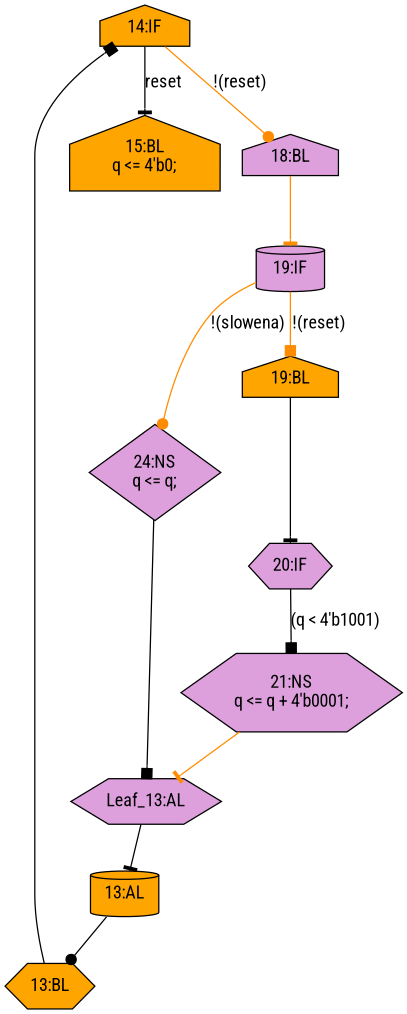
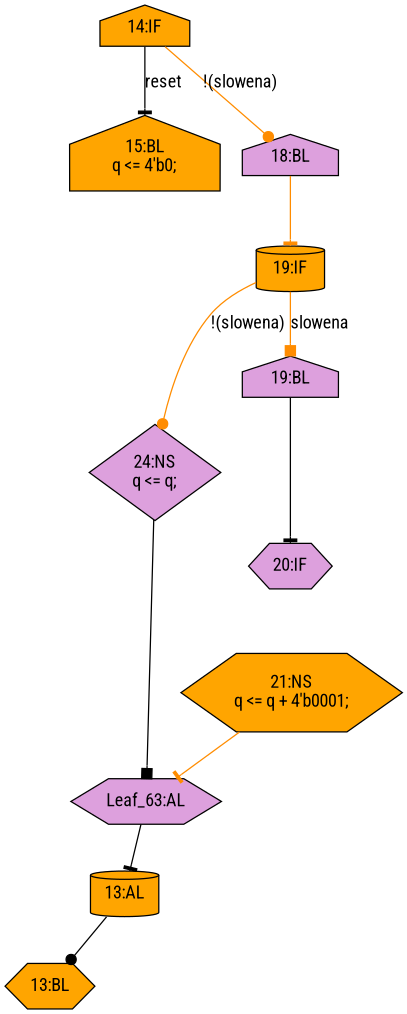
edge "14:IF" -> "18:BL": label "!(reset)" -> "!(slowena)"
node "19:IF": fillcolor plum -> orange
edge "19:IF" -> "19:BL": label "!(reset)" -> "slowena"
node "19:BL": fillcolor orange -> plum
edge "13:BL" -> "14:IF": removed
edge "20:IF" -> "21:NS q <= q + 4'b0001;": removed, label "(q < 4'b1001)"
node "21:NS q <= q + 4'b0001;": fillcolor plum -> orange
node "Leaf_13:AL": label "Leaf_13:AL" -> "Leaf_63:AL"
